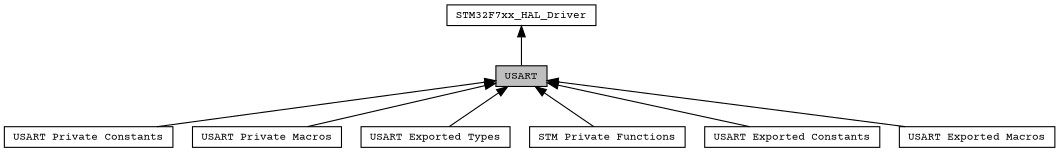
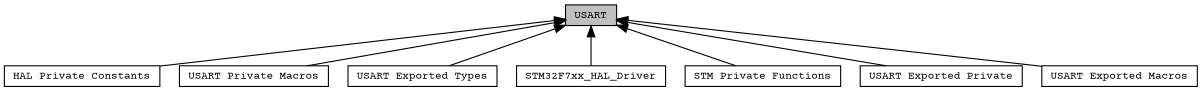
edge "USART" -> "STM32F7xx_HAL_Driver": reversed
node "USART Private Constants": label "USART Private Constants" -> "HAL Private Constants"
node "USART Exported Constants": label "USART Exported Constants" -> "USART Exported Private"
